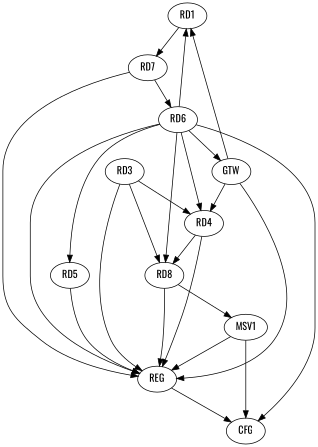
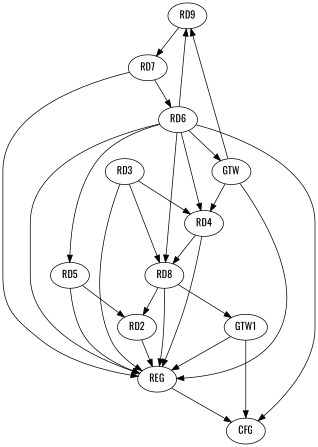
node "RD1": label "RD1" -> "RD9"
node "RD2": added
node "MSV1": label "MSV1" -> "GTW1"
